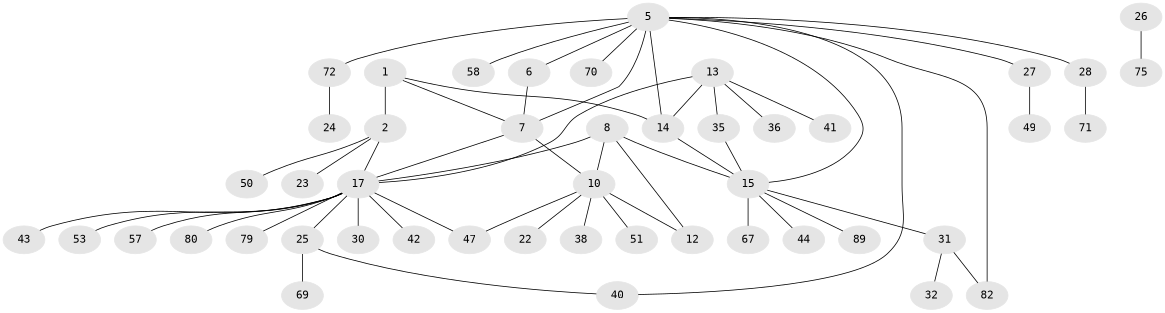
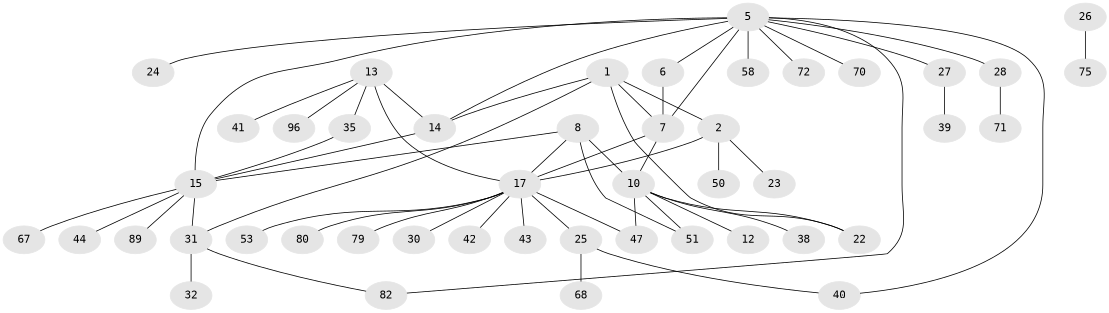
edge "72" -- "24": now "5" -- "24"
node "36": label "36" -> "96"
node "49": label "49" -> "39"
edge "1" -- "31": added
edge "8" -- "12": now "8" -- "51"
edge "1" -- "22": added
node "57": removed
node "69": label "69" -> "68"
